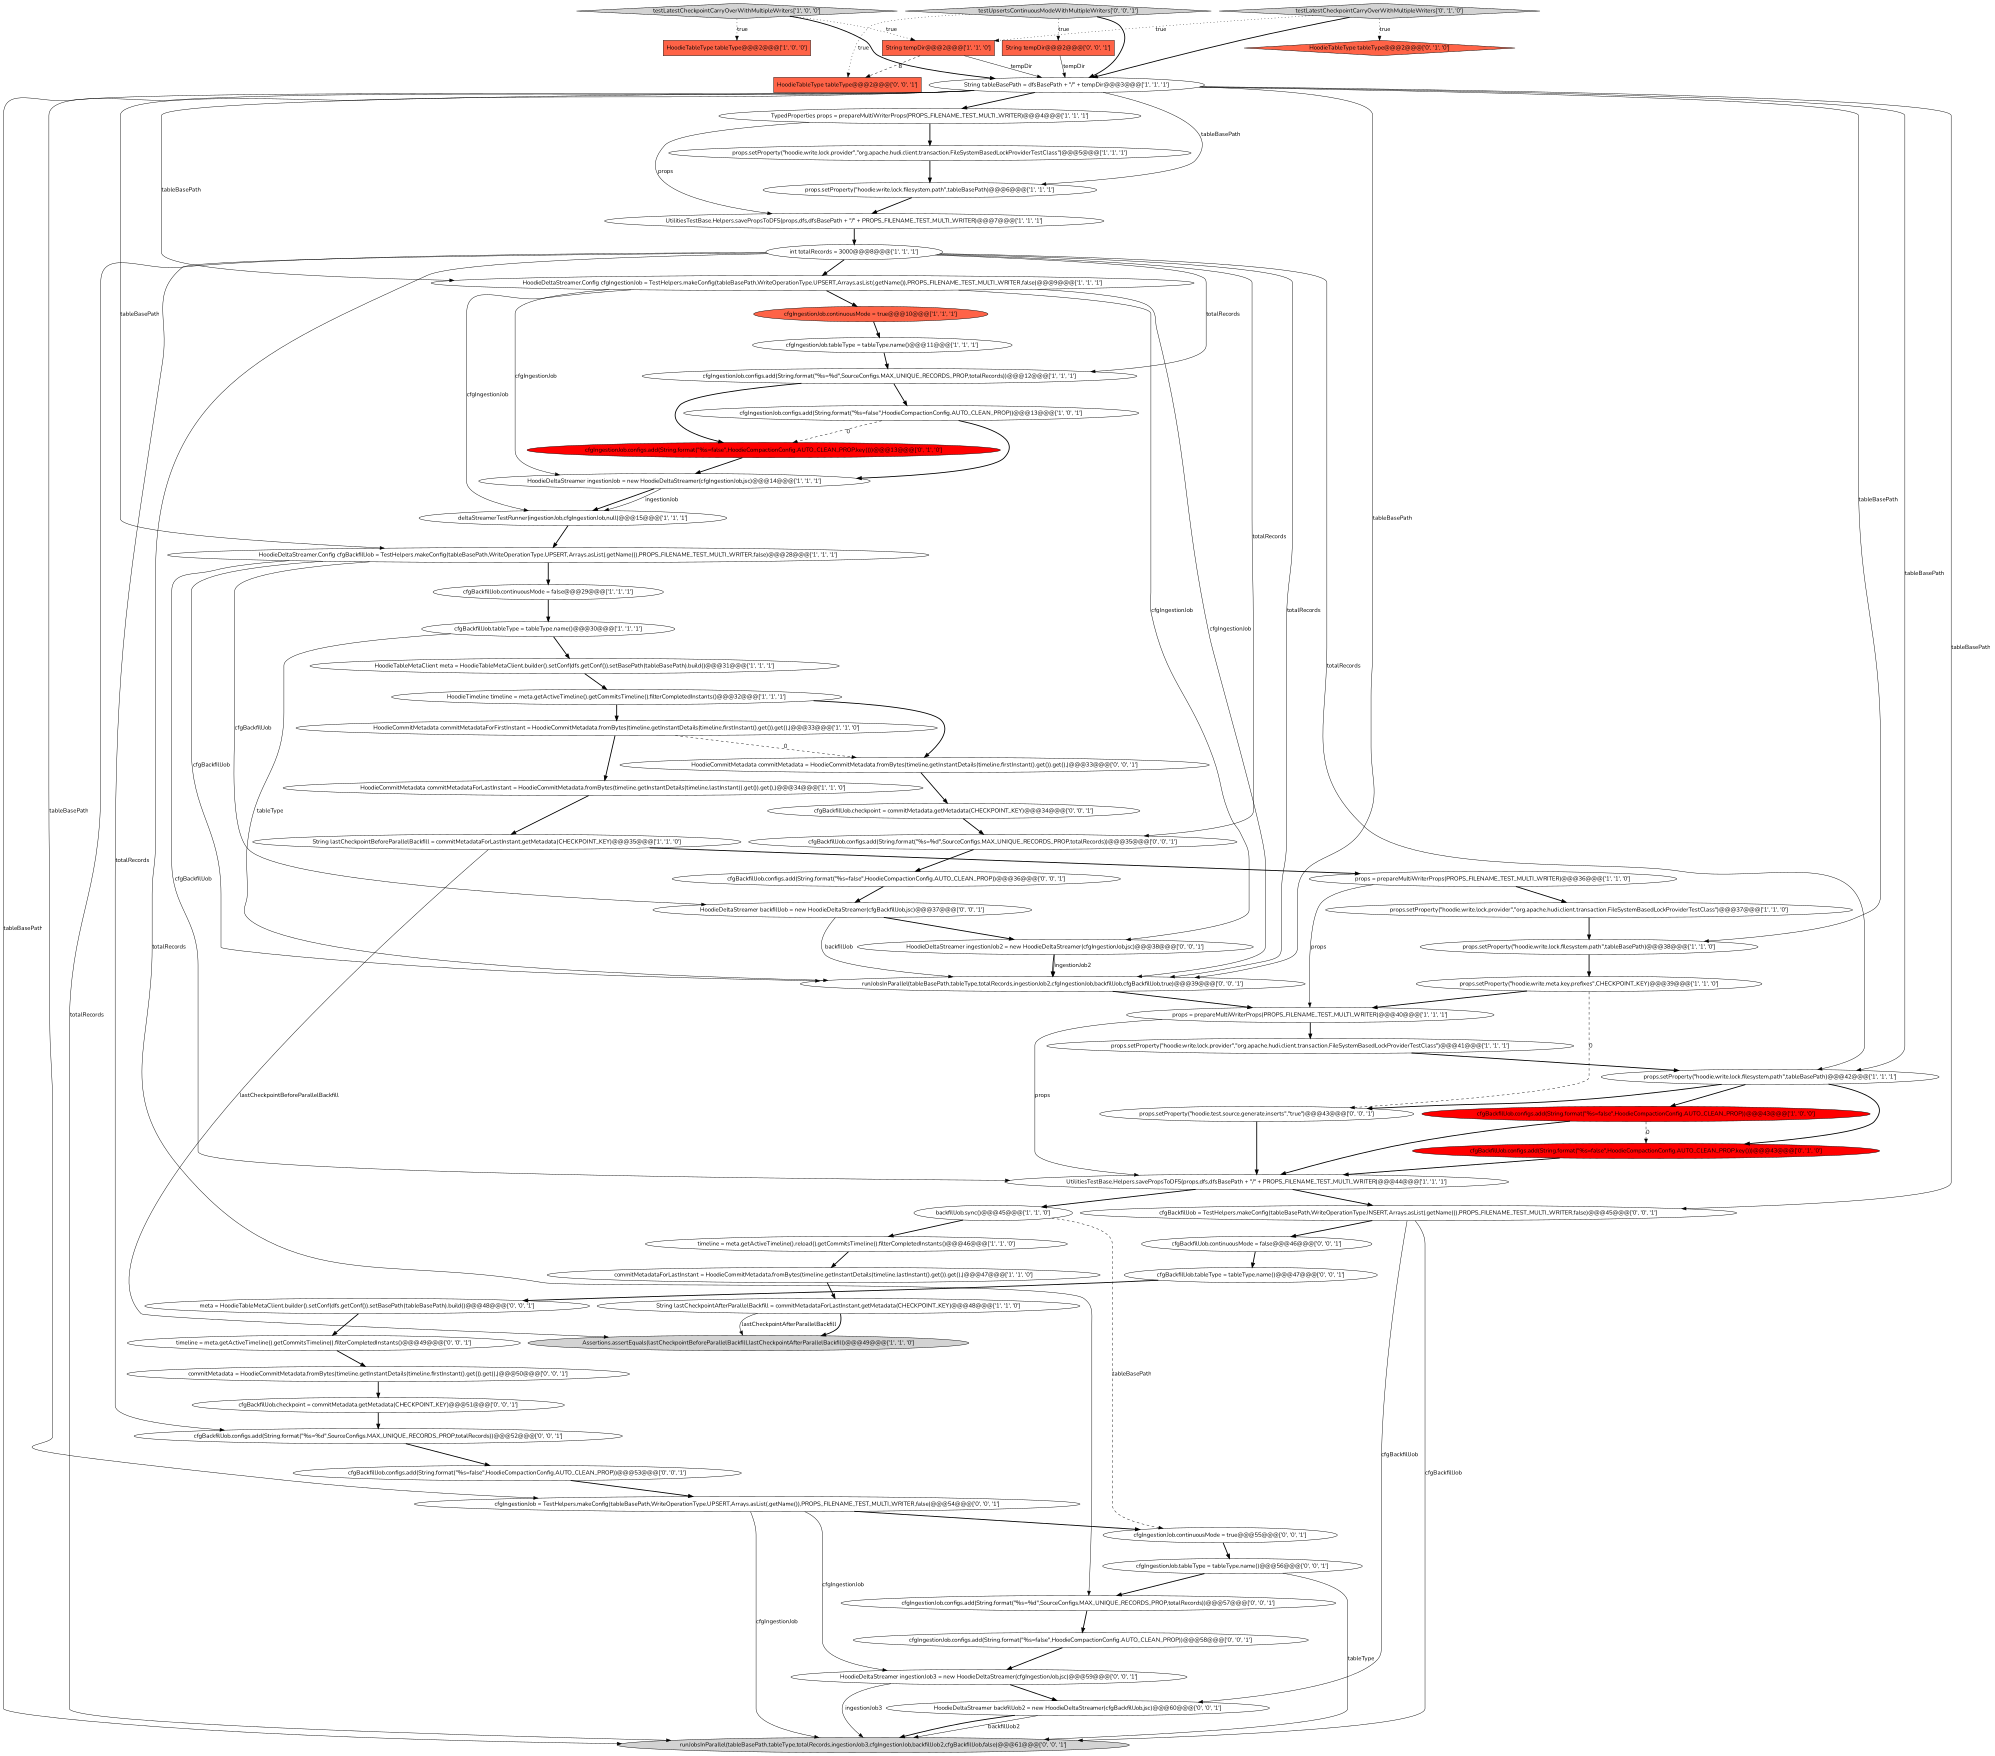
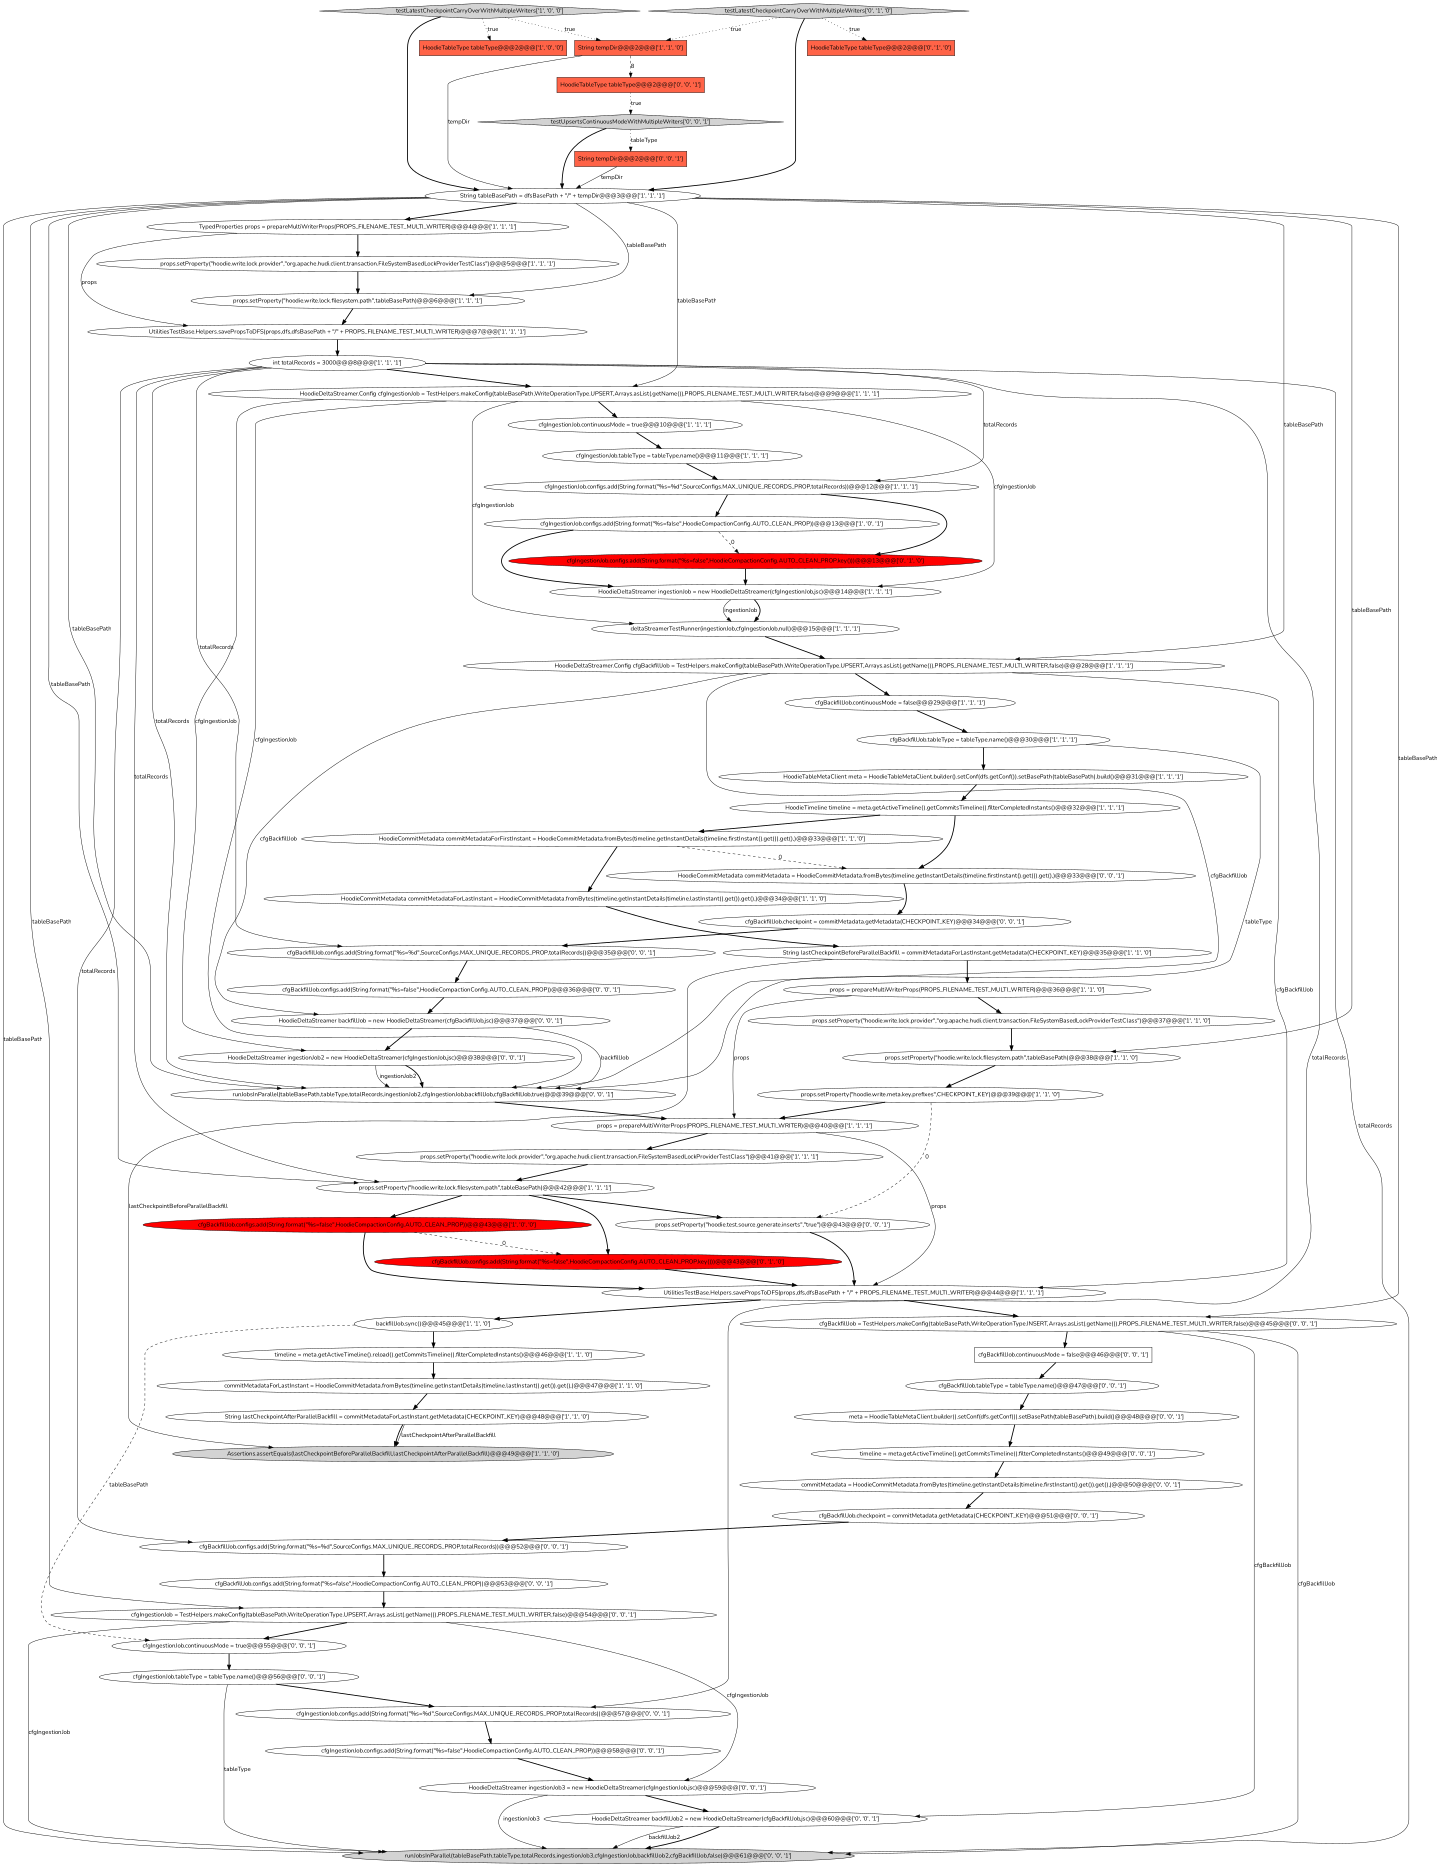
edge "testUpsertsContinuousModeWithMultipleWriters['0', '0', '1']" -> "HoodieTableType tableType@@@2@@@['0', '0', '1']": reversed
edge "testUpsertsContinuousModeWithMultipleWriters['0', '0', '1']" -> "String tempDir@@@2@@@['0', '0', '1']": label "true" -> "tableType"
node "HoodieTableType tableType@@@2@@@['0', '1', '0']": shape diamond -> box
node "cfgIngestionJob.continuousMode = true@@@10@@@['1', '1', '1']": fillcolor tomato -> white
node "cfgBackfillJob.continuousMode = false@@@46@@@['0', '0', '1']": shape ellipse -> box
